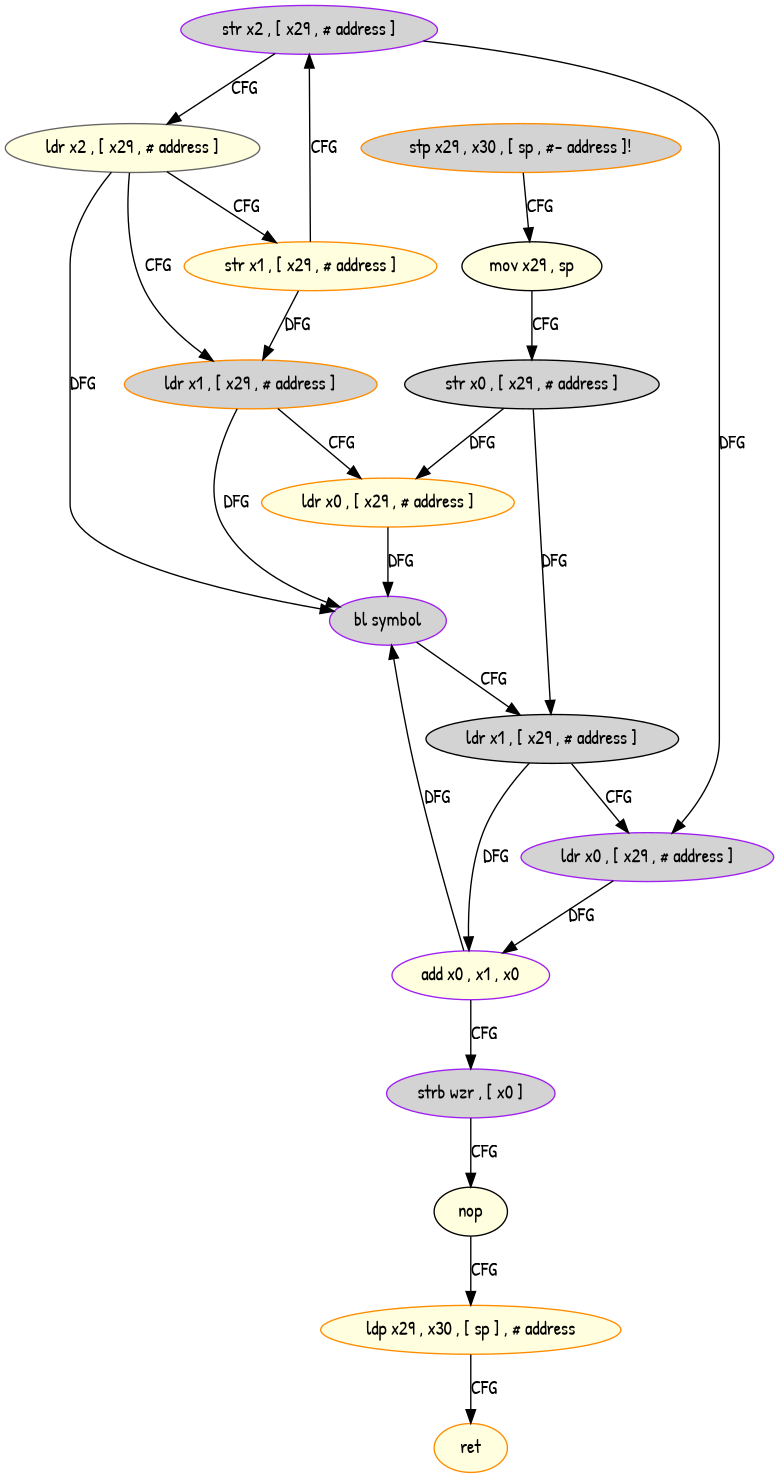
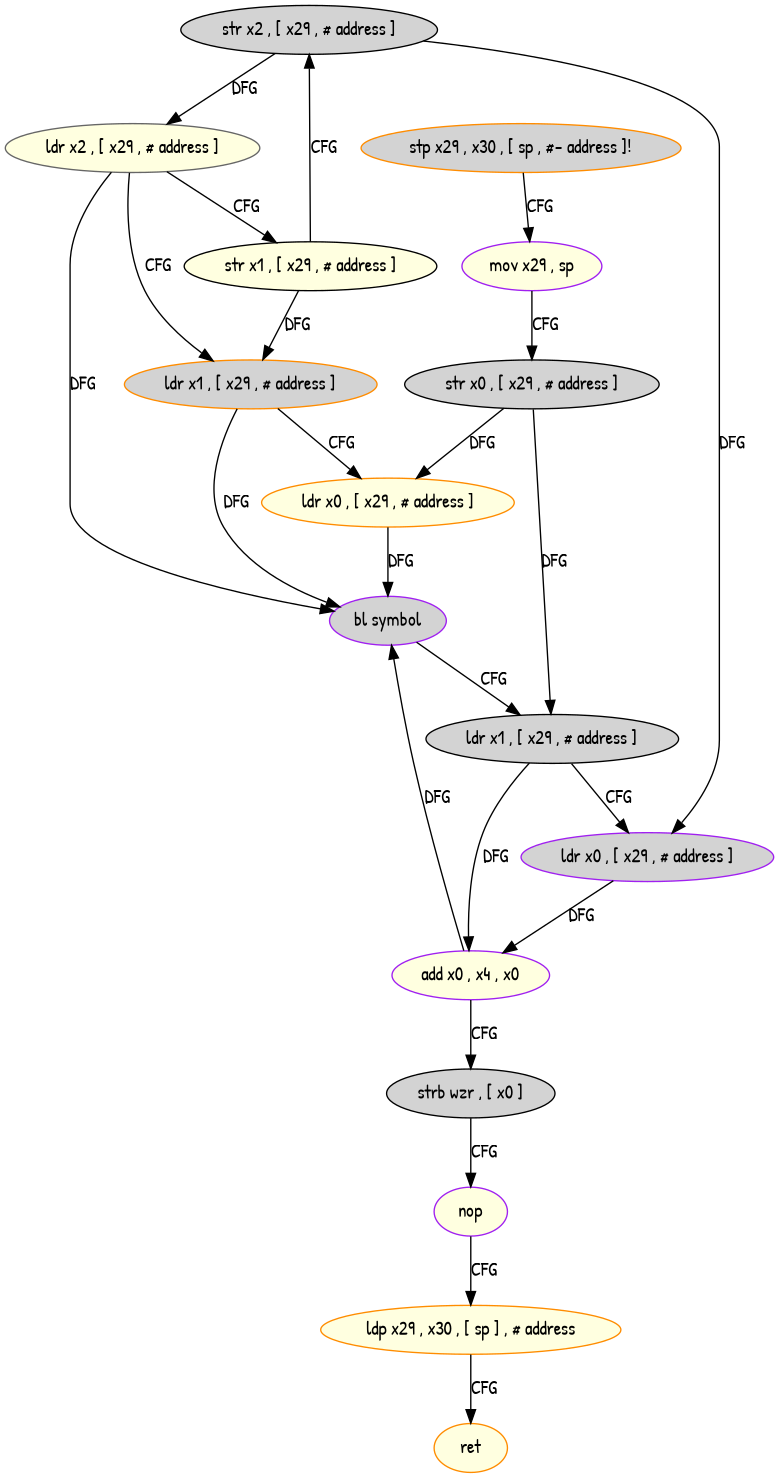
node "str x2 , [ x29 , # address ]": color purple -> black
edge "str x2 , [ x29 , # address ]" -> "ldr x2 , [ x29 , # address ]": label "CFG" -> "DFG"
node "str x1 , [ x29 , # address ]": color darkorange -> black
node "mov x29 , sp": color black -> purple
node "add x0 , x1 , x0": label "add x0 , x1 , x0" -> "add x0 , x4 , x0"
node "strb wzr , [ x0 ]": color purple -> black
node "nop": color black -> purple
